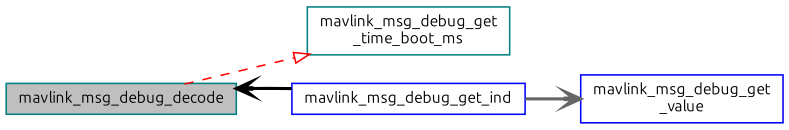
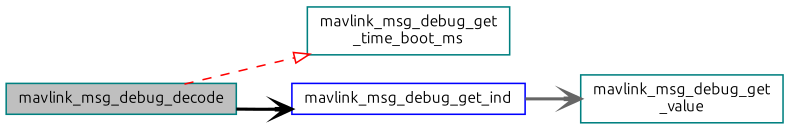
edge "mavlink_msg_debug_get_ind" -> "mavlink_msg_debug_decode": reversed
node "mavlink_msg_debug_get _value": color blue -> teal
